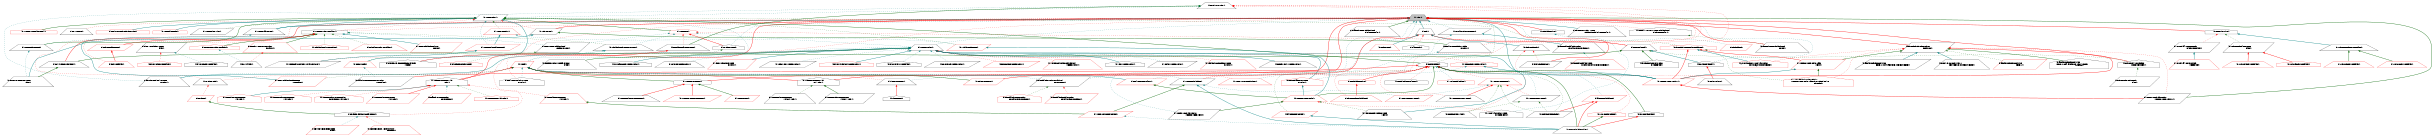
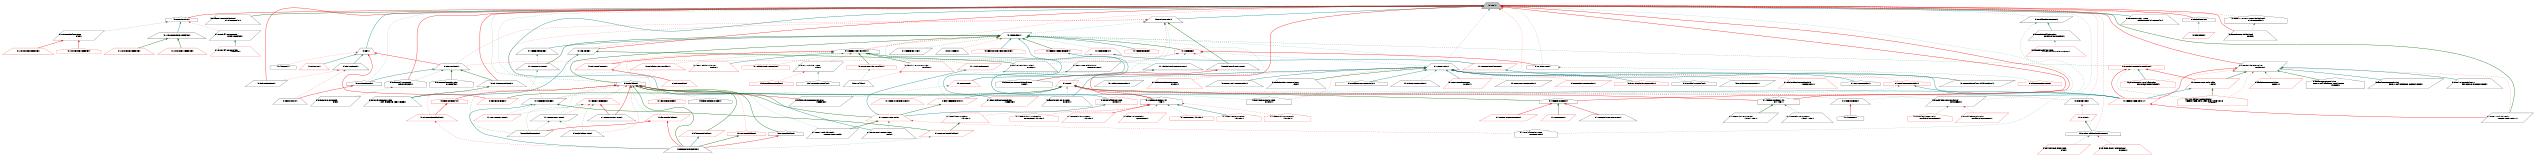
edge "itkImageBufferRange.h" -> "itkIndex.h": now "itkContinuousIndex.h" -> "itkIndex.h"
node "itkVectorNeighborhoodInner Product.h": shape parallelogram -> trapezium
edge "itkCentralDifferenceImage Function.h" -> "itkImageFunction.h": now "itkCentralDifferenceImage Function.h" -> "itkImageToImageFilterDetail.h"
edge "itkEllipseSpatialObject.h" -> "itkSpatialObject.h": style dashed -> bold
node "itkContourExtractor2DImage Filter.h": label "itkContourExtractor2DImage Filter.h" -> "itkContourExtractor2DImage ModifyGradientByLearningRate.h"
edge "itkMetaContourConverter.h" -> "itkSpatialObject.h": style dashed -> bold
edge "itkCastSpatialObjectFilter.h" -> "itkPointBasedSpatialObject.h": added
